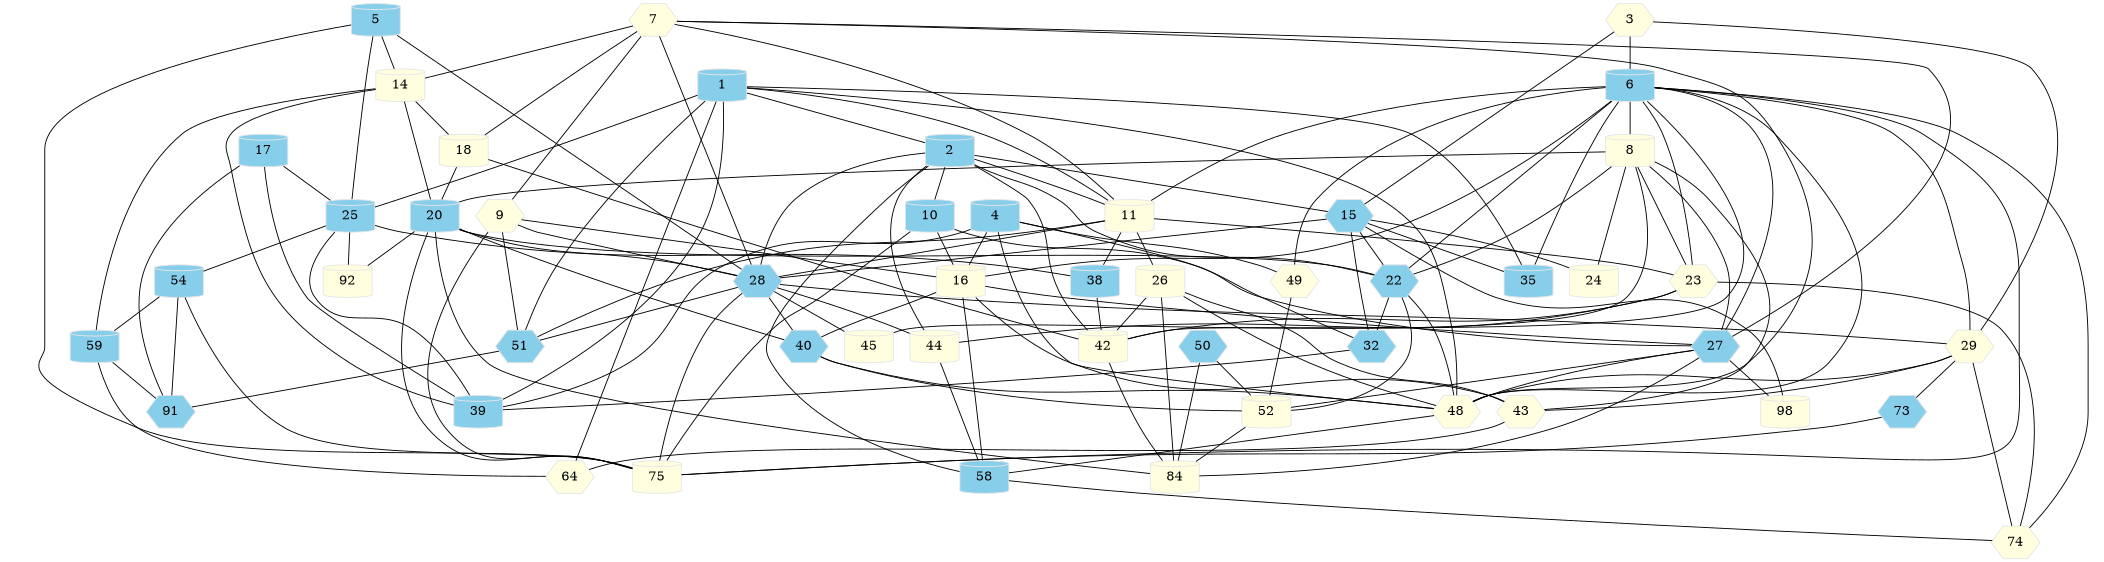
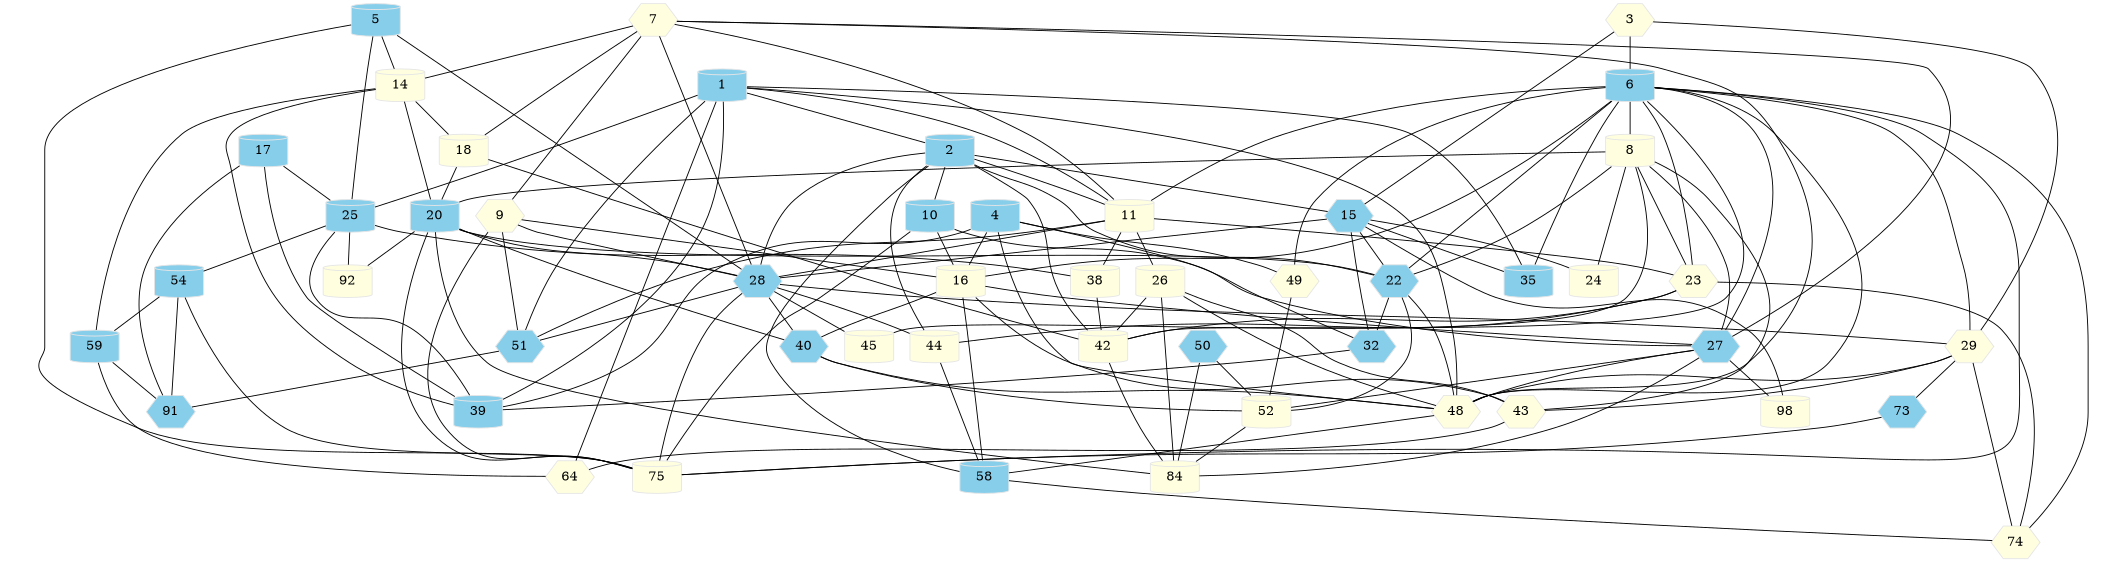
node "38": fillcolor skyblue -> lightyellow
